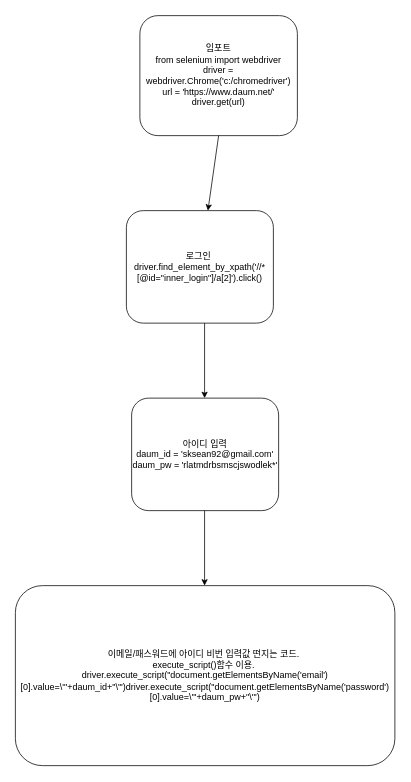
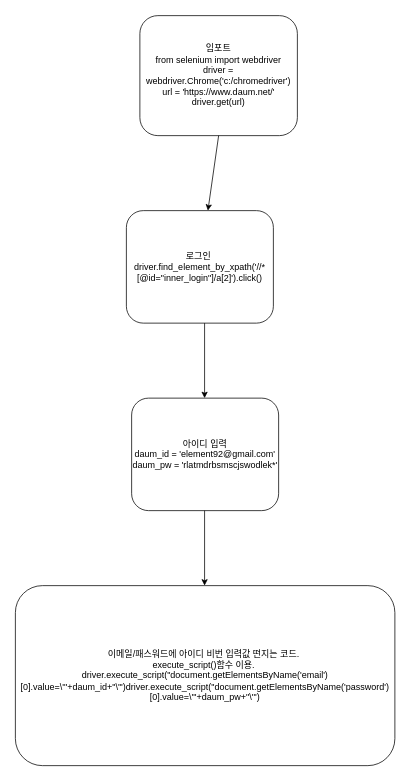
node "아이디 입력 daum_id = 'sksean92@gmail.com' daum_pw = 'rlatmdrbsmscjswodlek*'": label "아이디 입력 daum_id = 'sksean92@gmail.com' daum_pw = 'rlatmdrbsmscjswodlek*'" -> "아이디 입력 daum_id = 'element92@gmail.com' daum_pw = 'rlatmdrbsmscjswodlek*'"
